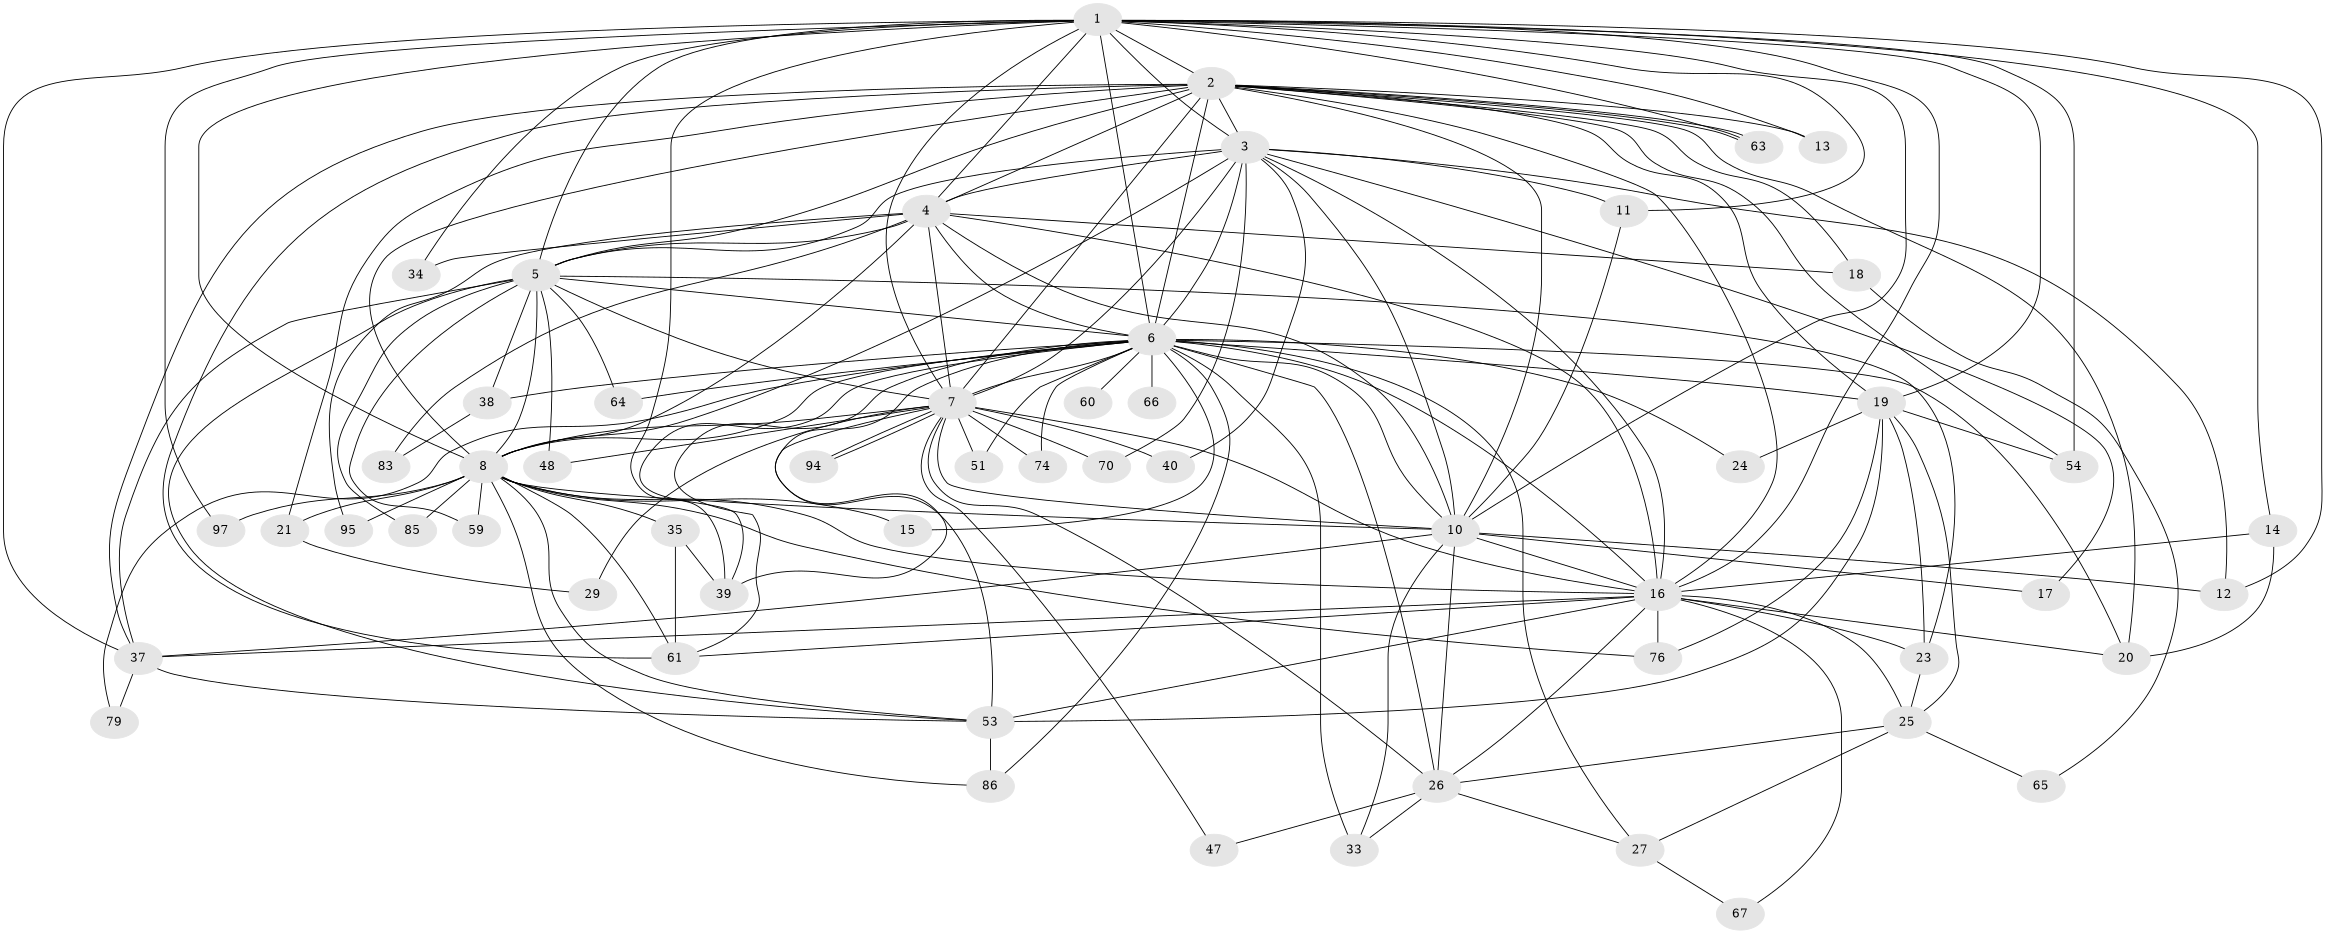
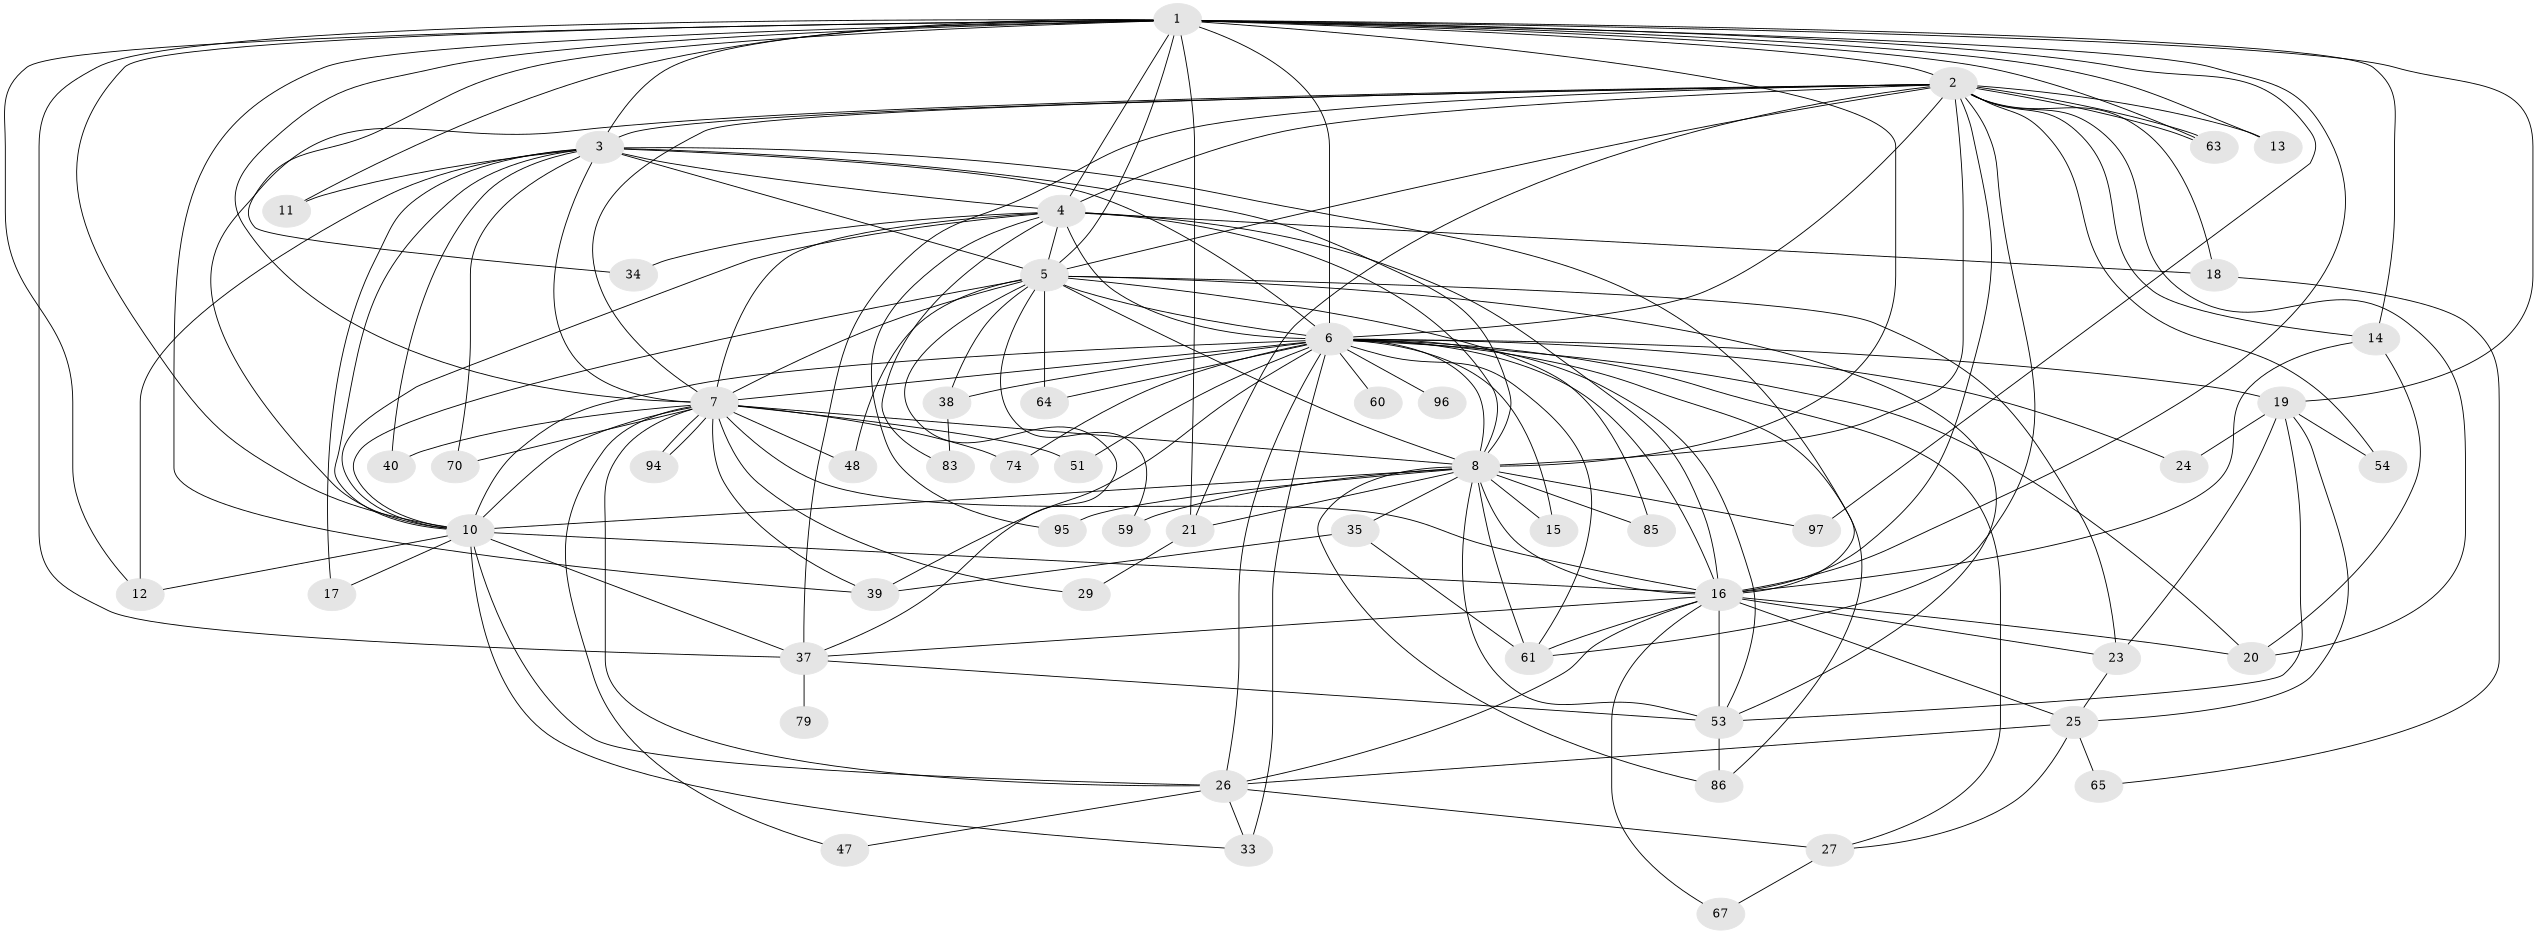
edge "1" -- "54": now "1" -- "21"
edge "2" -- "19": now "2" -- "14"
edge "11" -- "10": now "5" -- "10"
node "66": label "66" -> "96"
edge "6" -- "79": removed
node "76": removed
